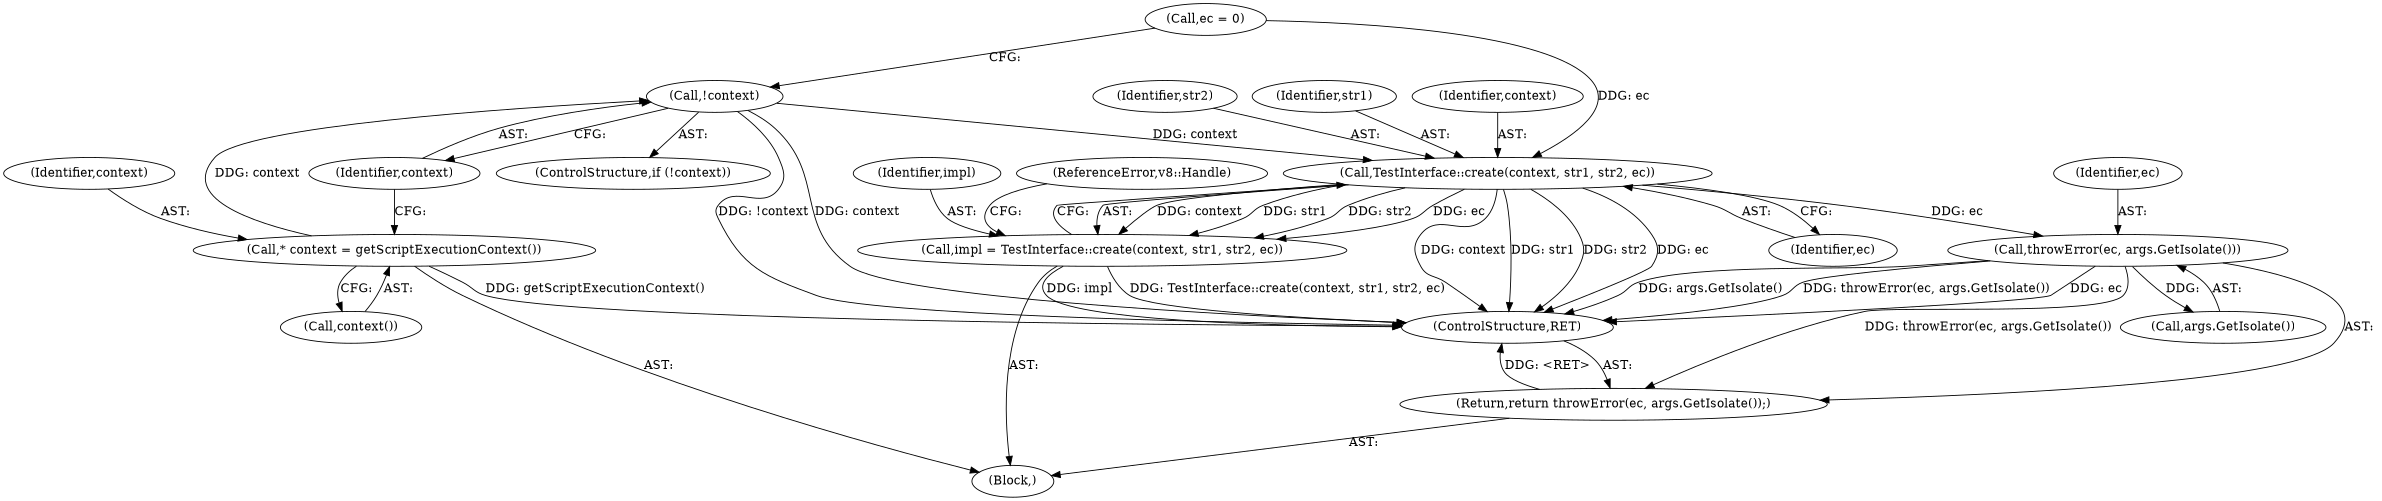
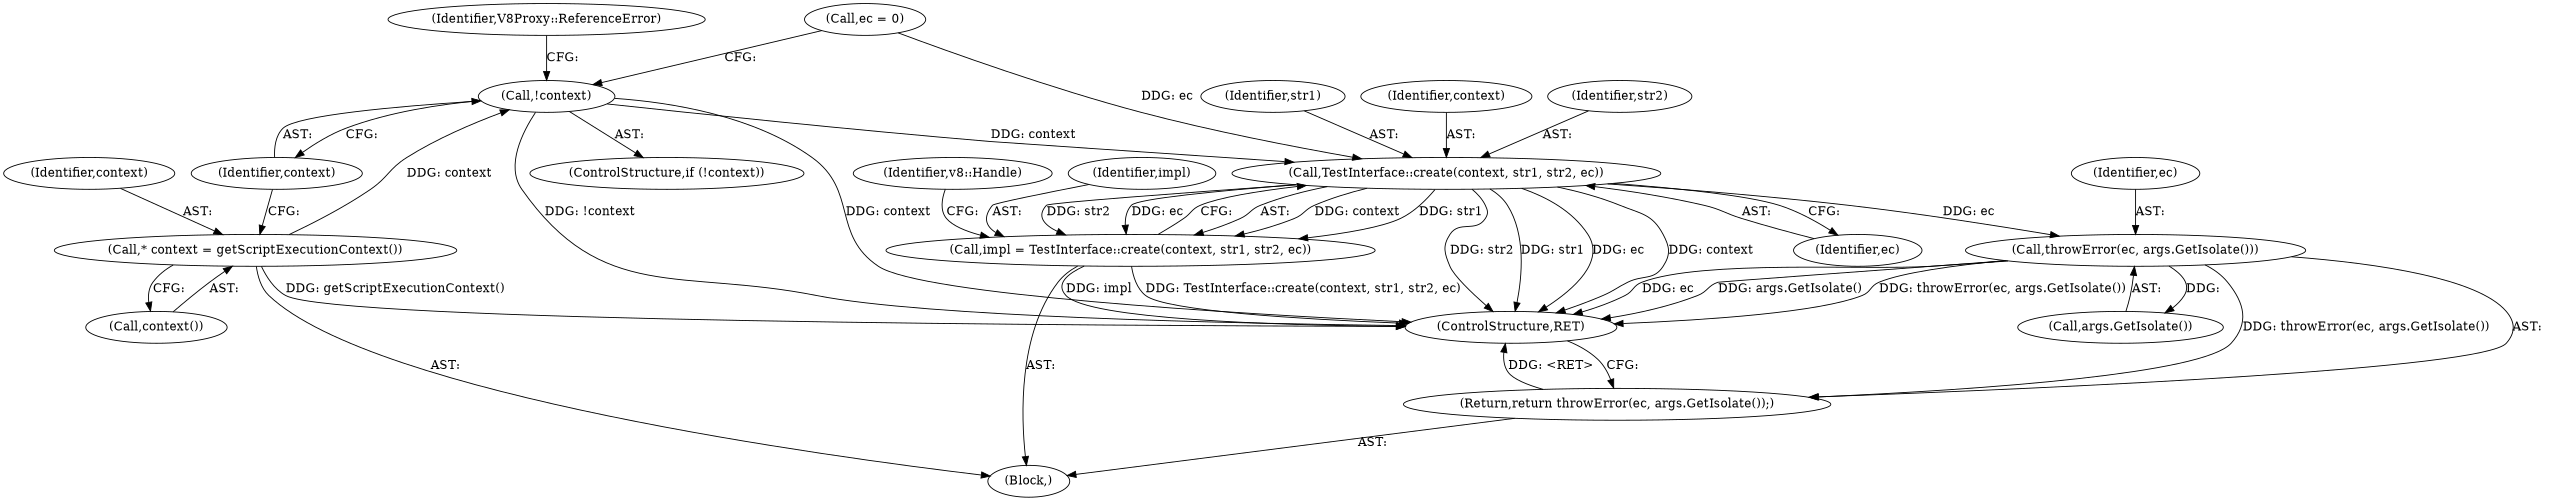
node "(Identifier,V8Proxy::ReferenceError)": added
node "(ReferenceError,v8::Handle)": label "(ReferenceError,v8::Handle)" -> "(Identifier,v8::Handle)"
edge "(ControlStructure,RET)" -> "(Return,return throwError(ec, args.GetIsolate());)": label "AST: " -> "CFG: "
